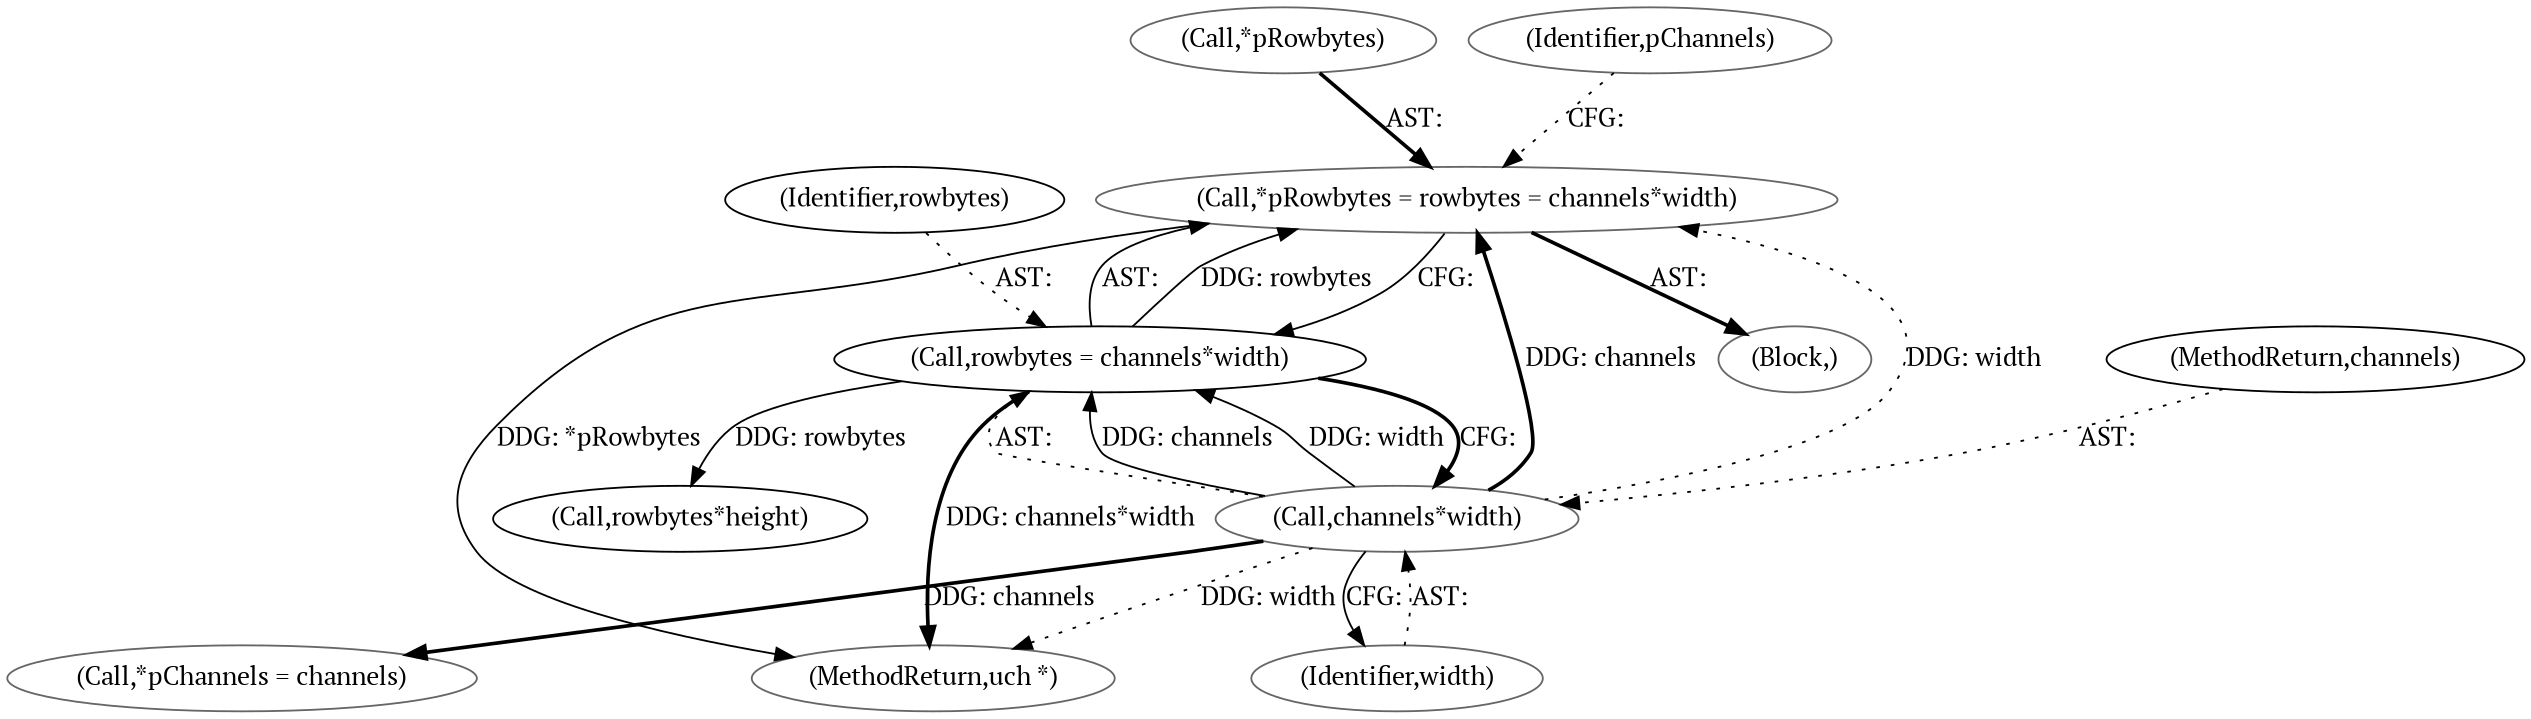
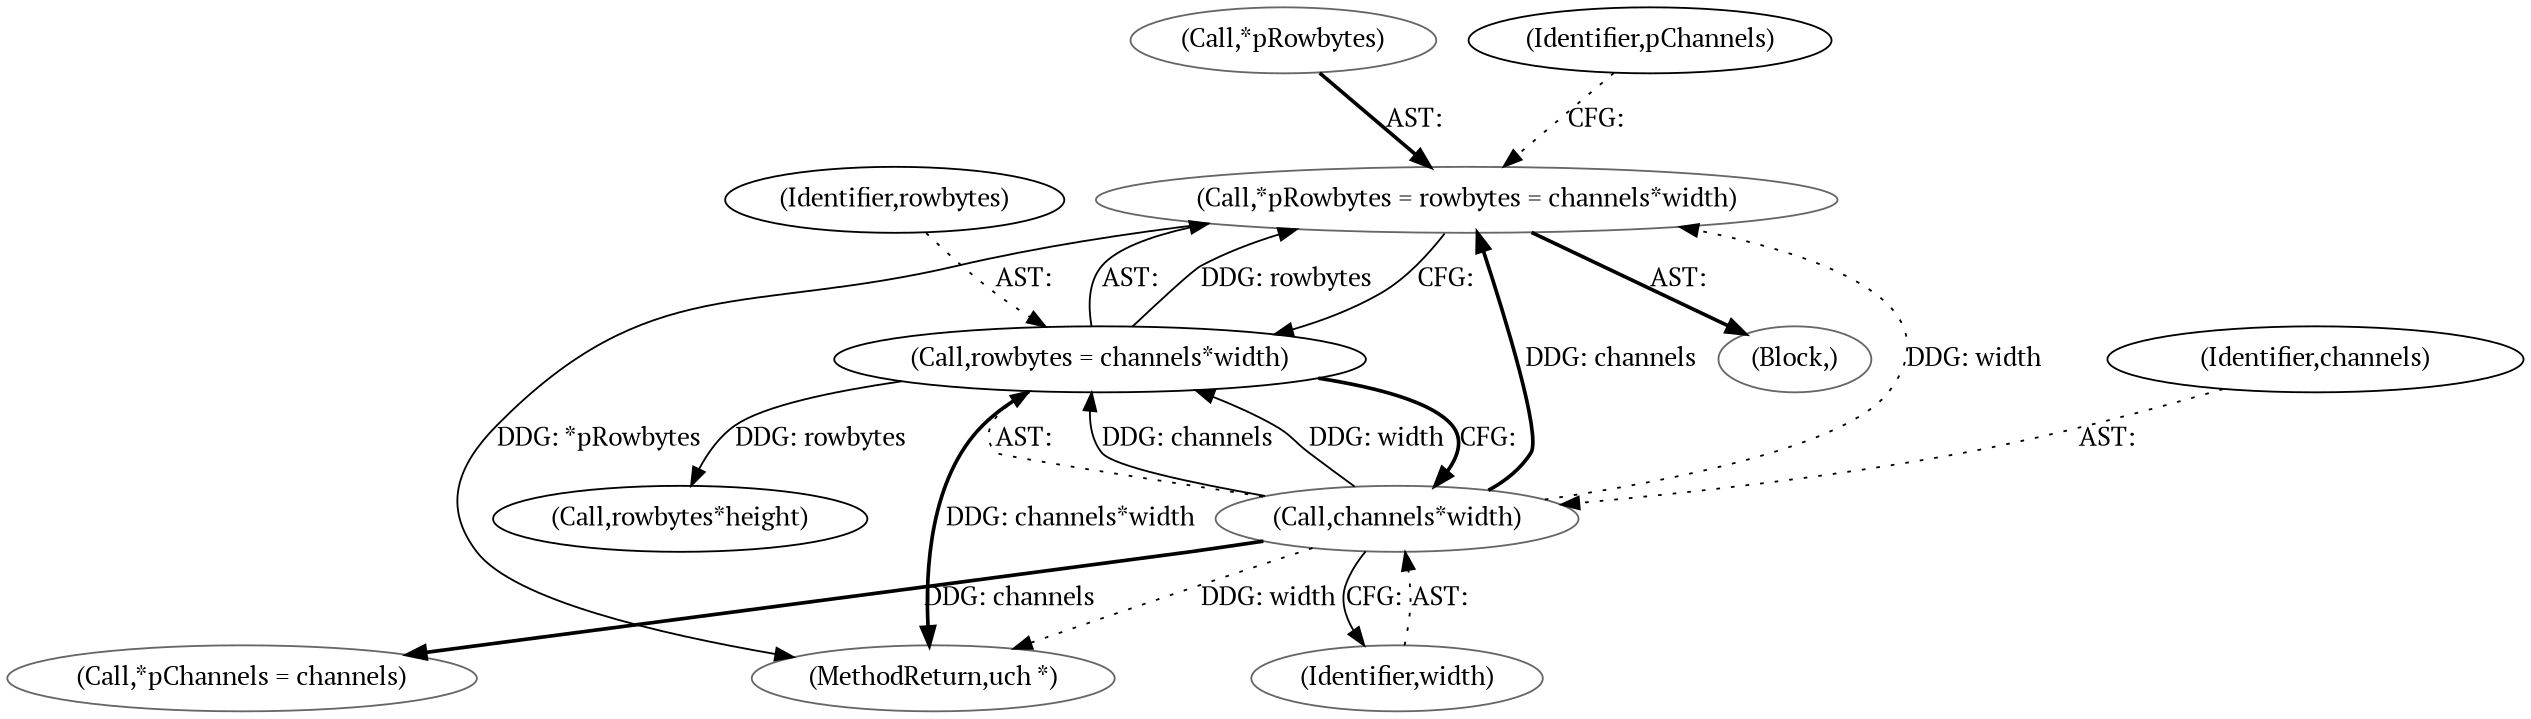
node "(Identifier,pChannels)": color gray40 -> black
node "(MethodReturn,channels)": label "(MethodReturn,channels)" -> "(Identifier,channels)"
